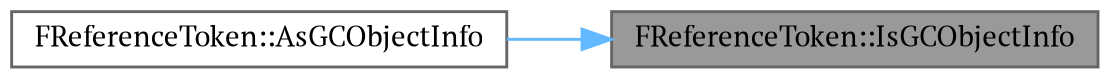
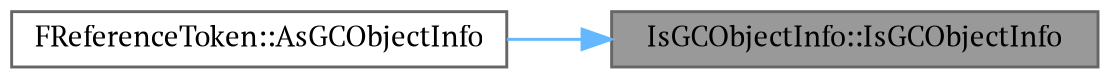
node "FReferenceToken::IsGCObjectInfo": label "FReferenceToken::IsGCObjectInfo" -> "IsGCObjectInfo::IsGCObjectInfo"
